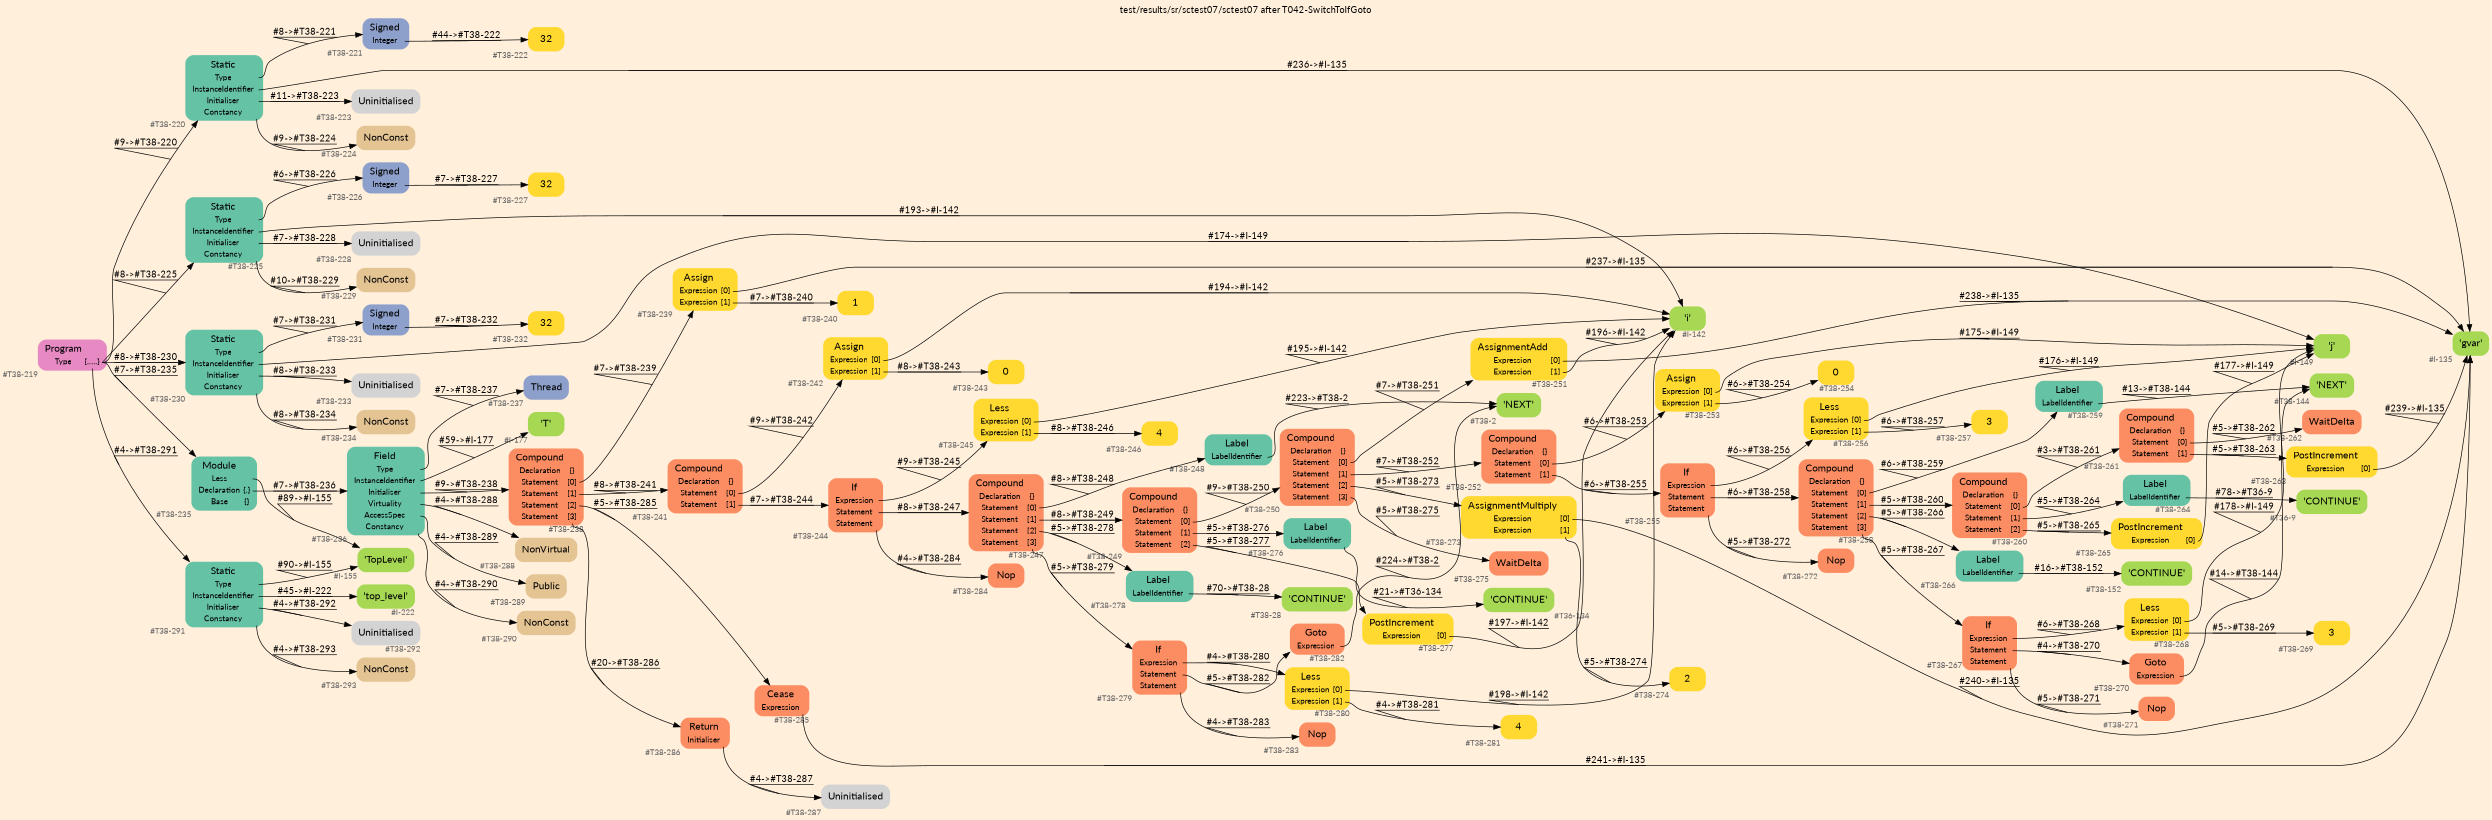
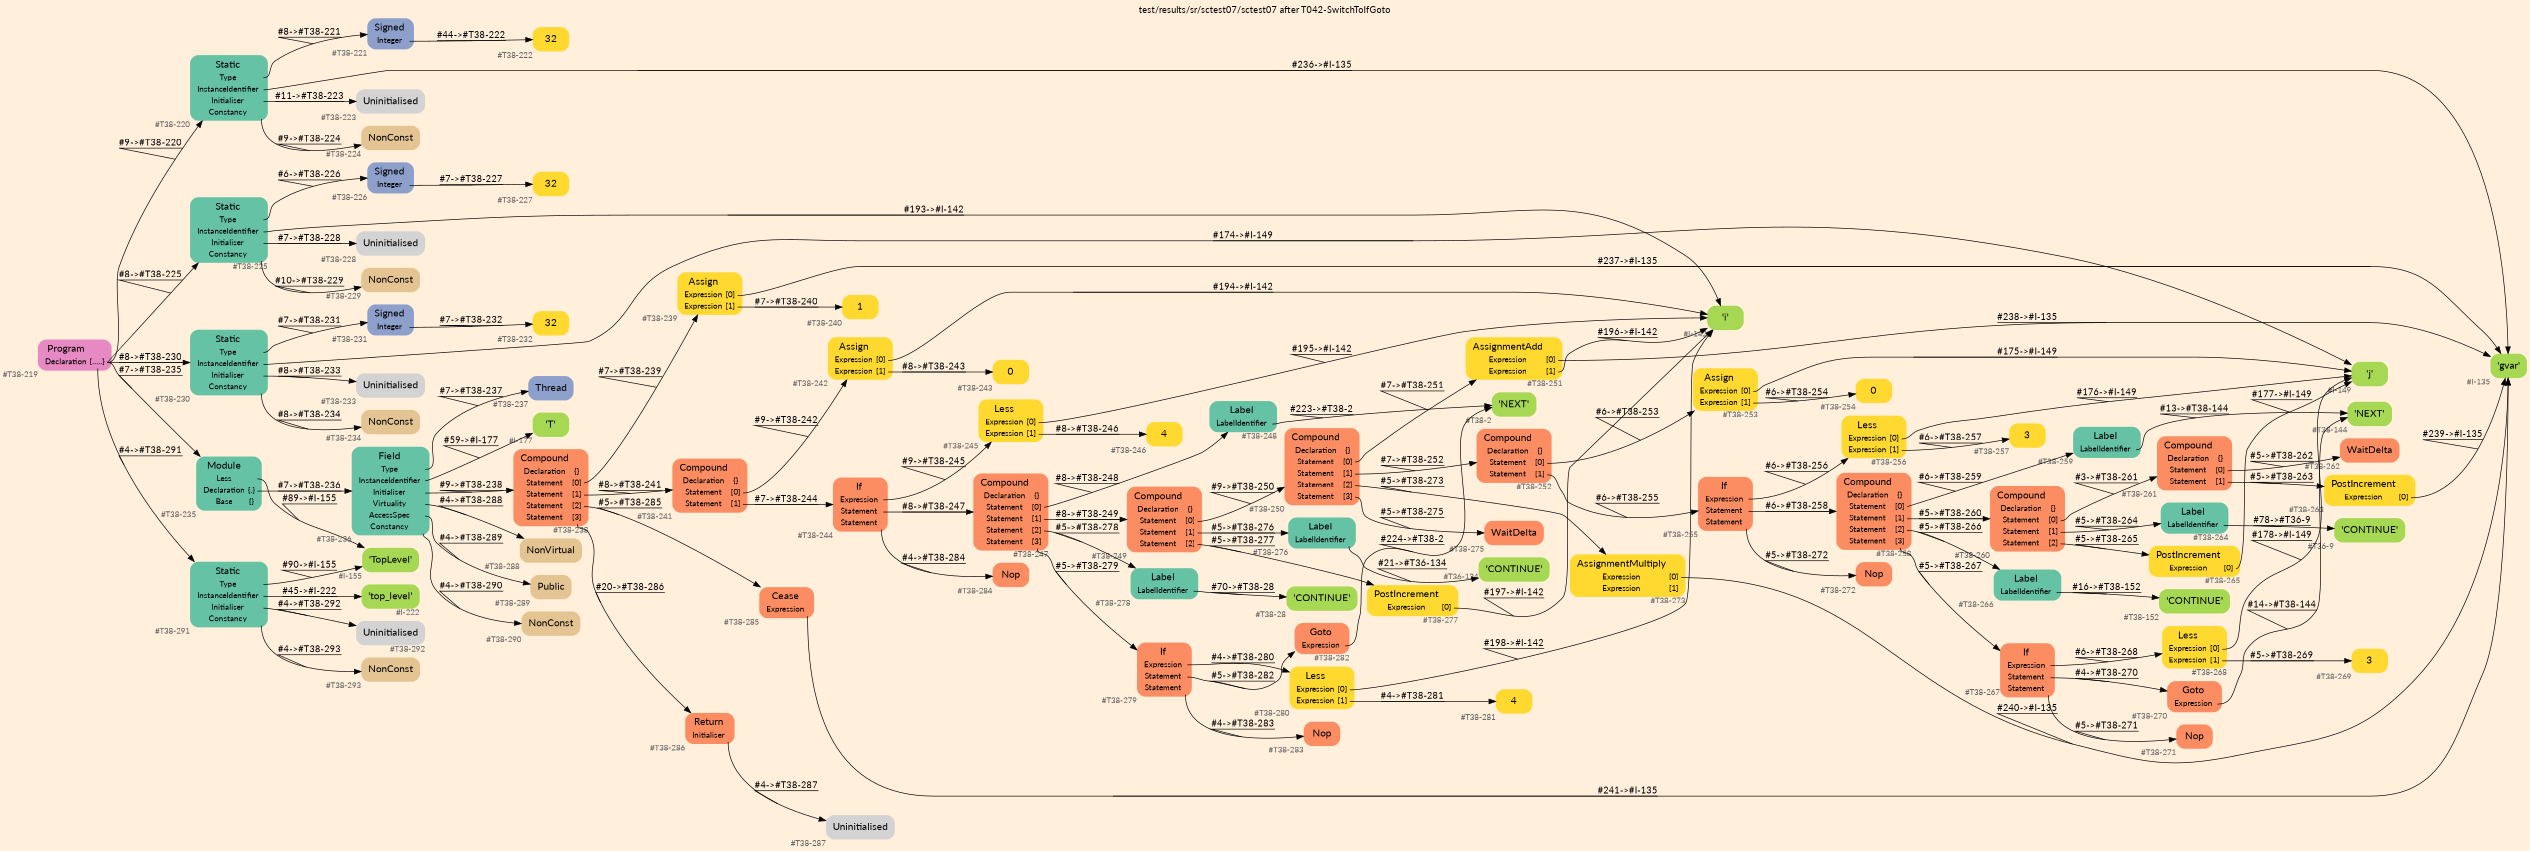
node "Program": text "Type" -> "Declaration"
node "2": removed
